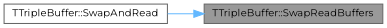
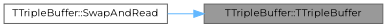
node "TTripleBuffer::SwapReadBuffers": label "TTripleBuffer::SwapReadBuffers" -> "TTripleBuffer::TTripleBuffer"
